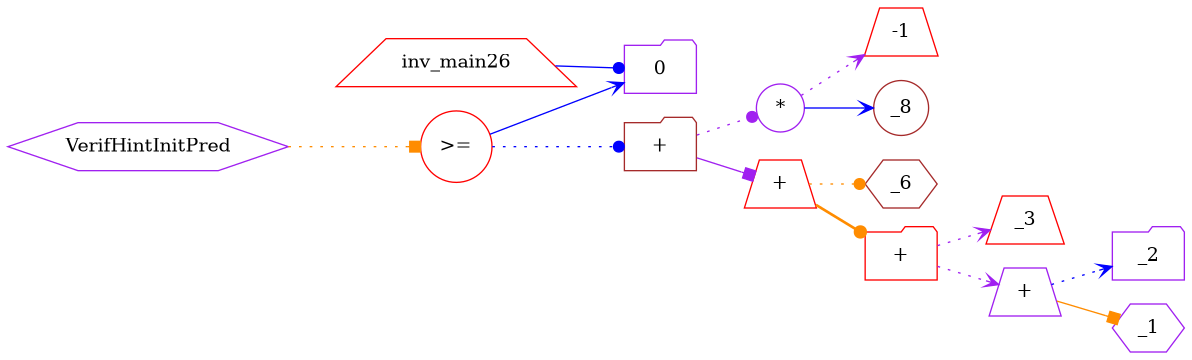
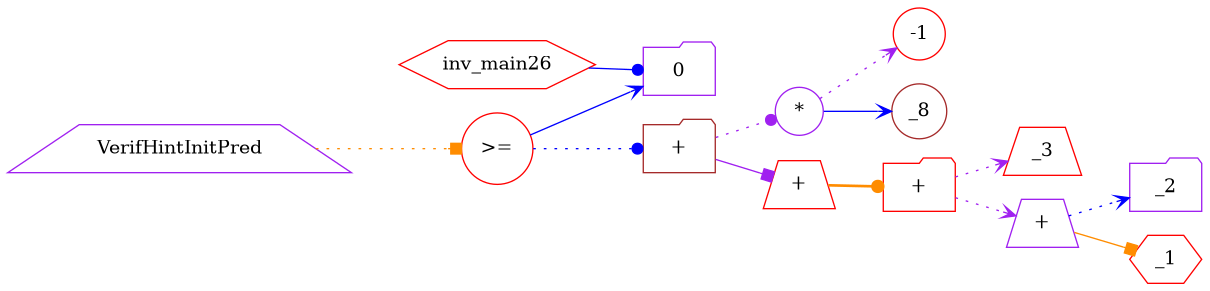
node "-1": shape trapezium -> circle
node "inv_main26": shape trapezium -> hexagon
node "VerifHintInitPred": shape hexagon -> trapezium
node "_6": removed
node "_1": color purple -> red
